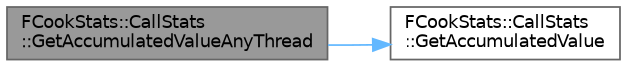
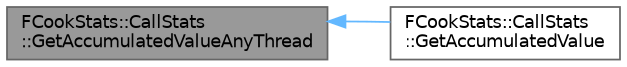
edge "FCookStats::CallStats ::GetAccumulatedValueAnyThread" -> "FCookStats::CallStats ::GetAccumulatedValue": reversed
